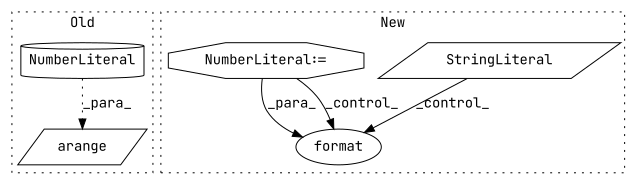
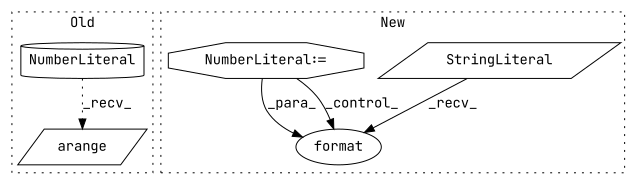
edge "NumberLiteral" -> "arange": label "_para_" -> "_recv_"
edge "StringLiteral" -> "format": label "_control_" -> "_recv_"
